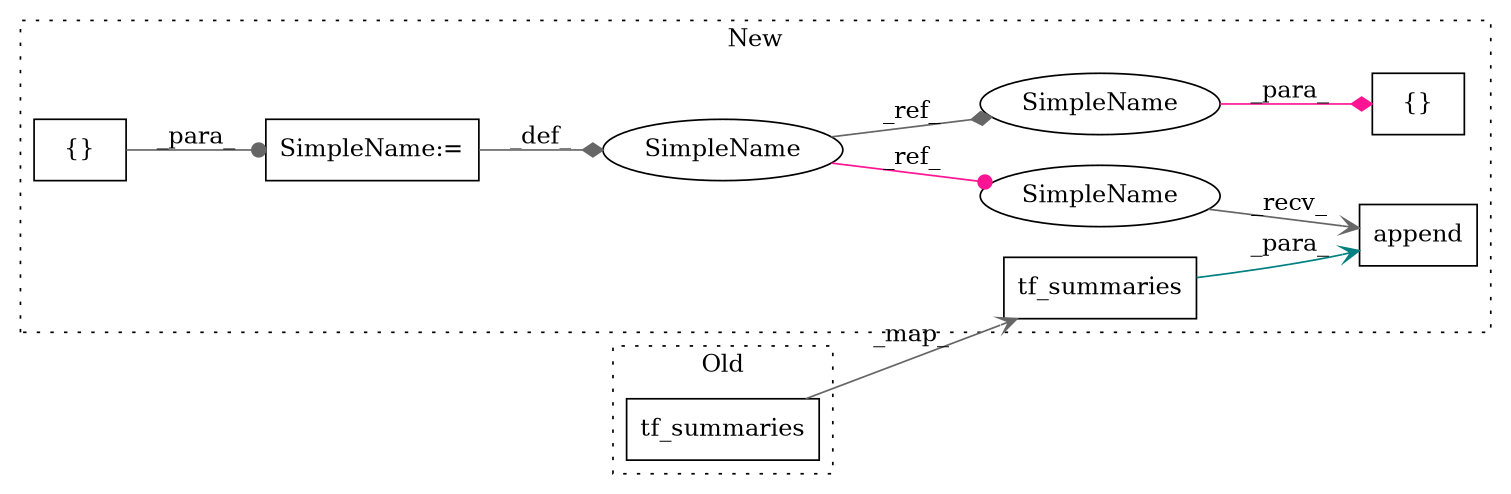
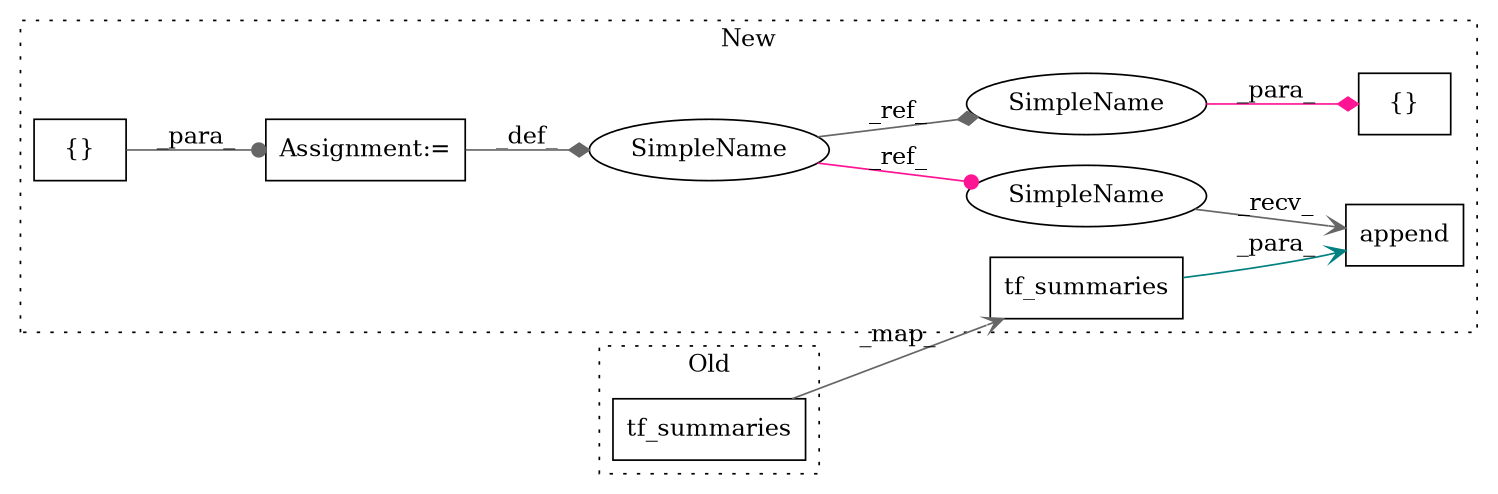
node "SimpleName:=": label "SimpleName:=" -> "Assignment:="
